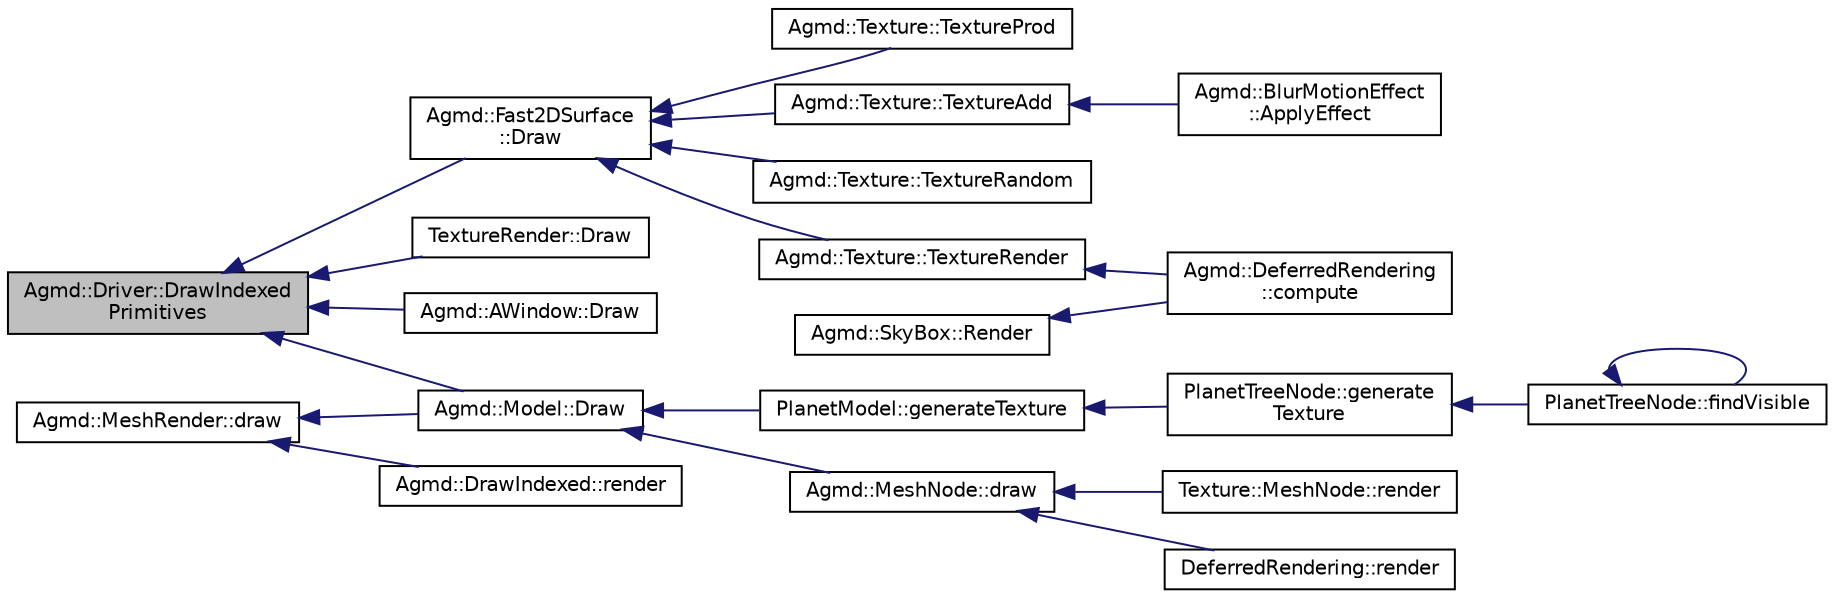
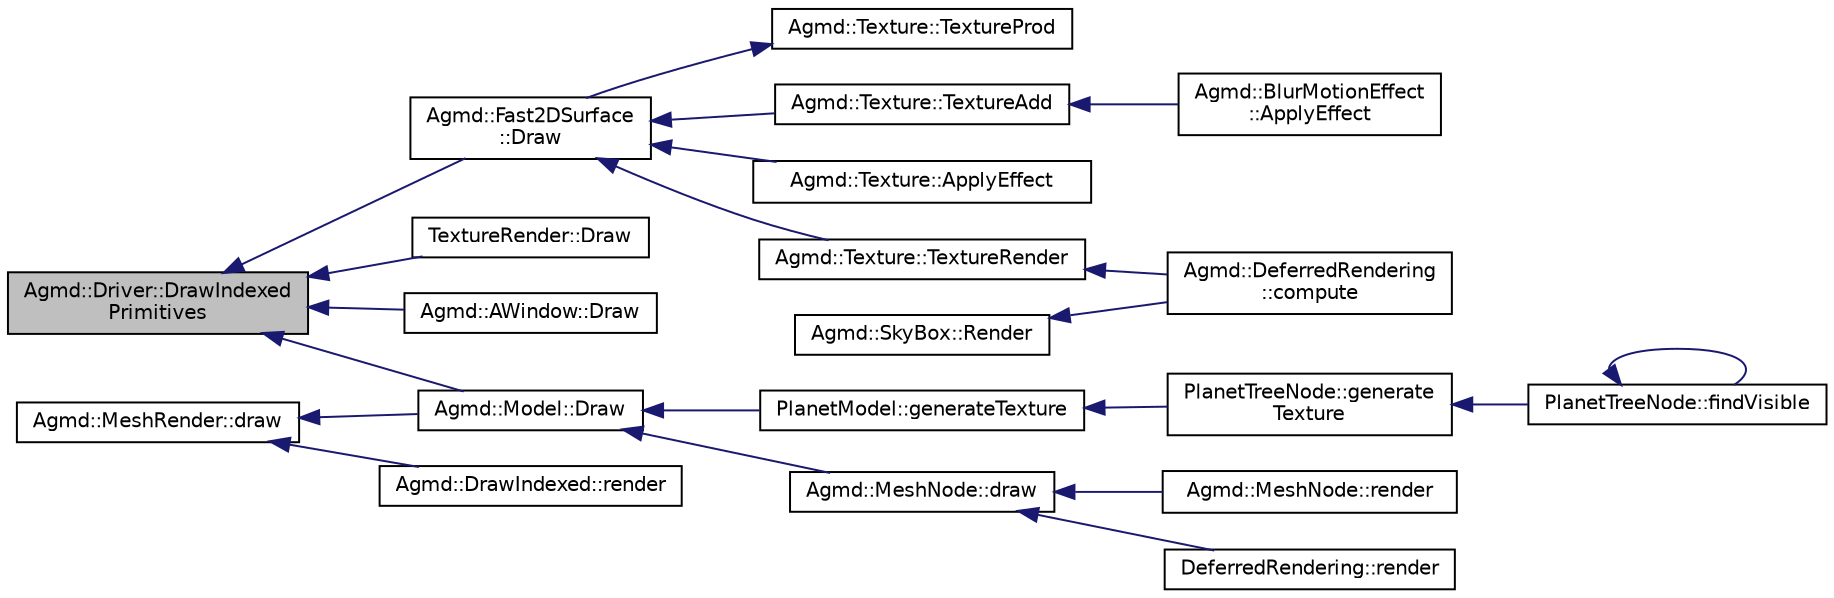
edge "Agmd::Texture::TextureProd" -> "Agmd::Fast2DSurface ::Draw": reversed
node "Agmd::Texture::TextureRandom": label "Agmd::Texture::TextureRandom" -> "Agmd::Texture::ApplyEffect"
node "Texture::MeshNode::render": label "Texture::MeshNode::render" -> "Agmd::MeshNode::render"
